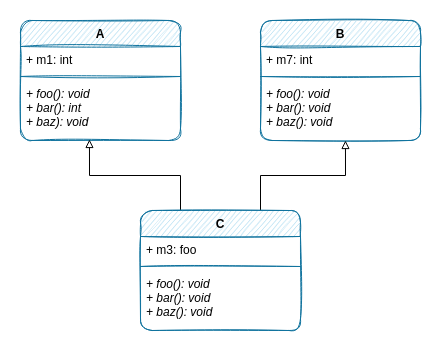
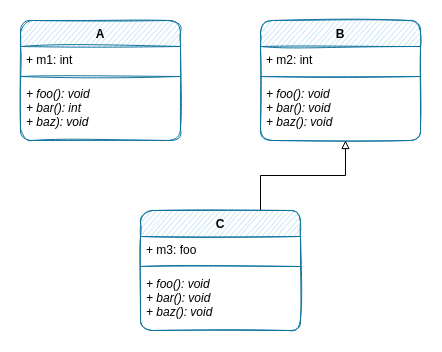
node "+ m7: int": label "+ m7: int" -> "+ m2: int"
edge "C" -> "+ foo(): void + bar(): int + baz): void": removed
